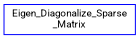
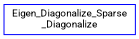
node "Eigen_Diagonalize_Sparse _Matrix": label "Eigen_Diagonalize_Sparse _Matrix" -> "Eigen_Diagonalize_Sparse _Diagonalize"
